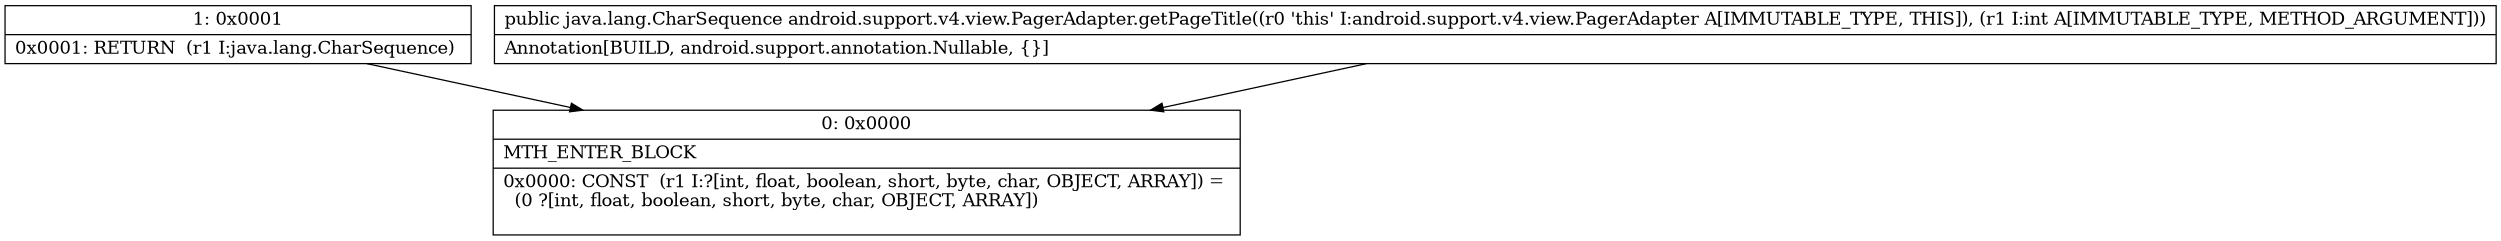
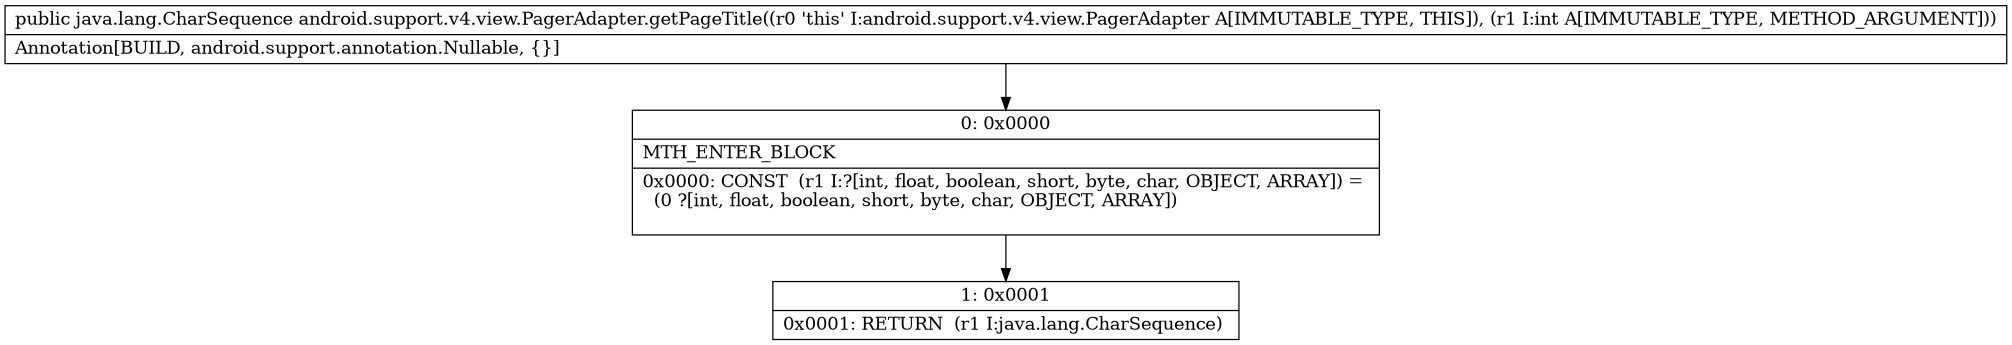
edge "1: 0x0001" -> "0: 0x0000": reversed
